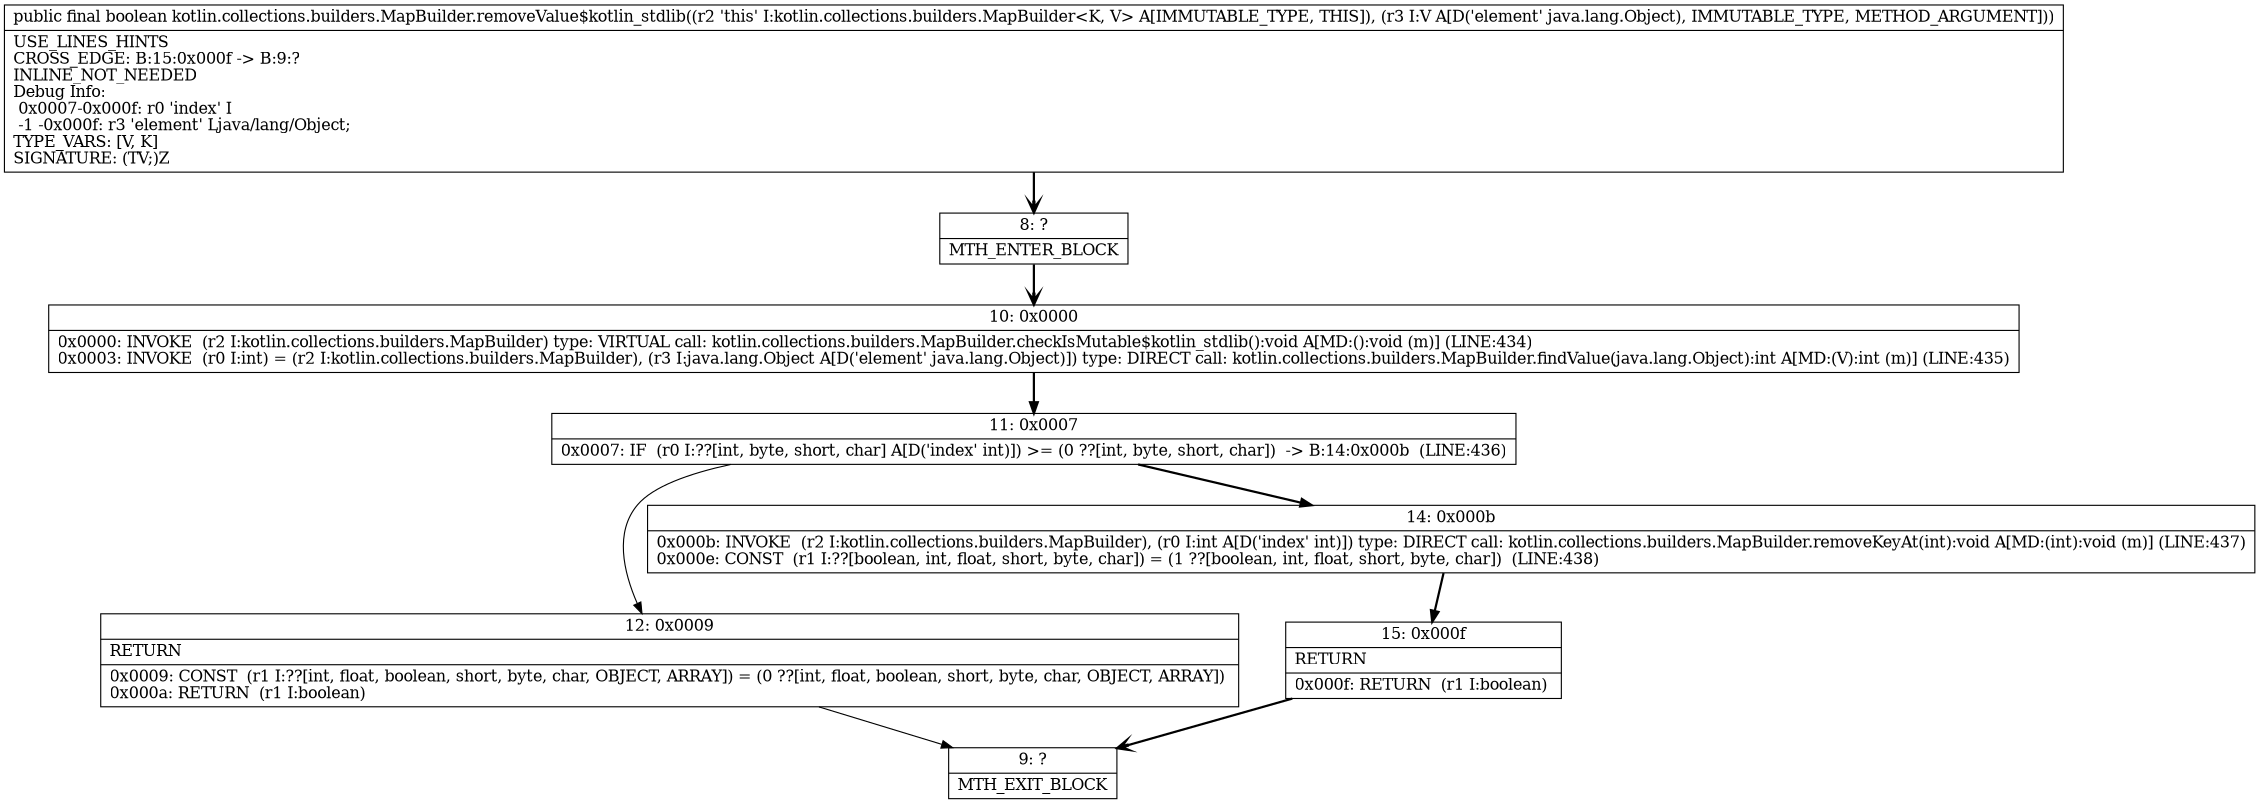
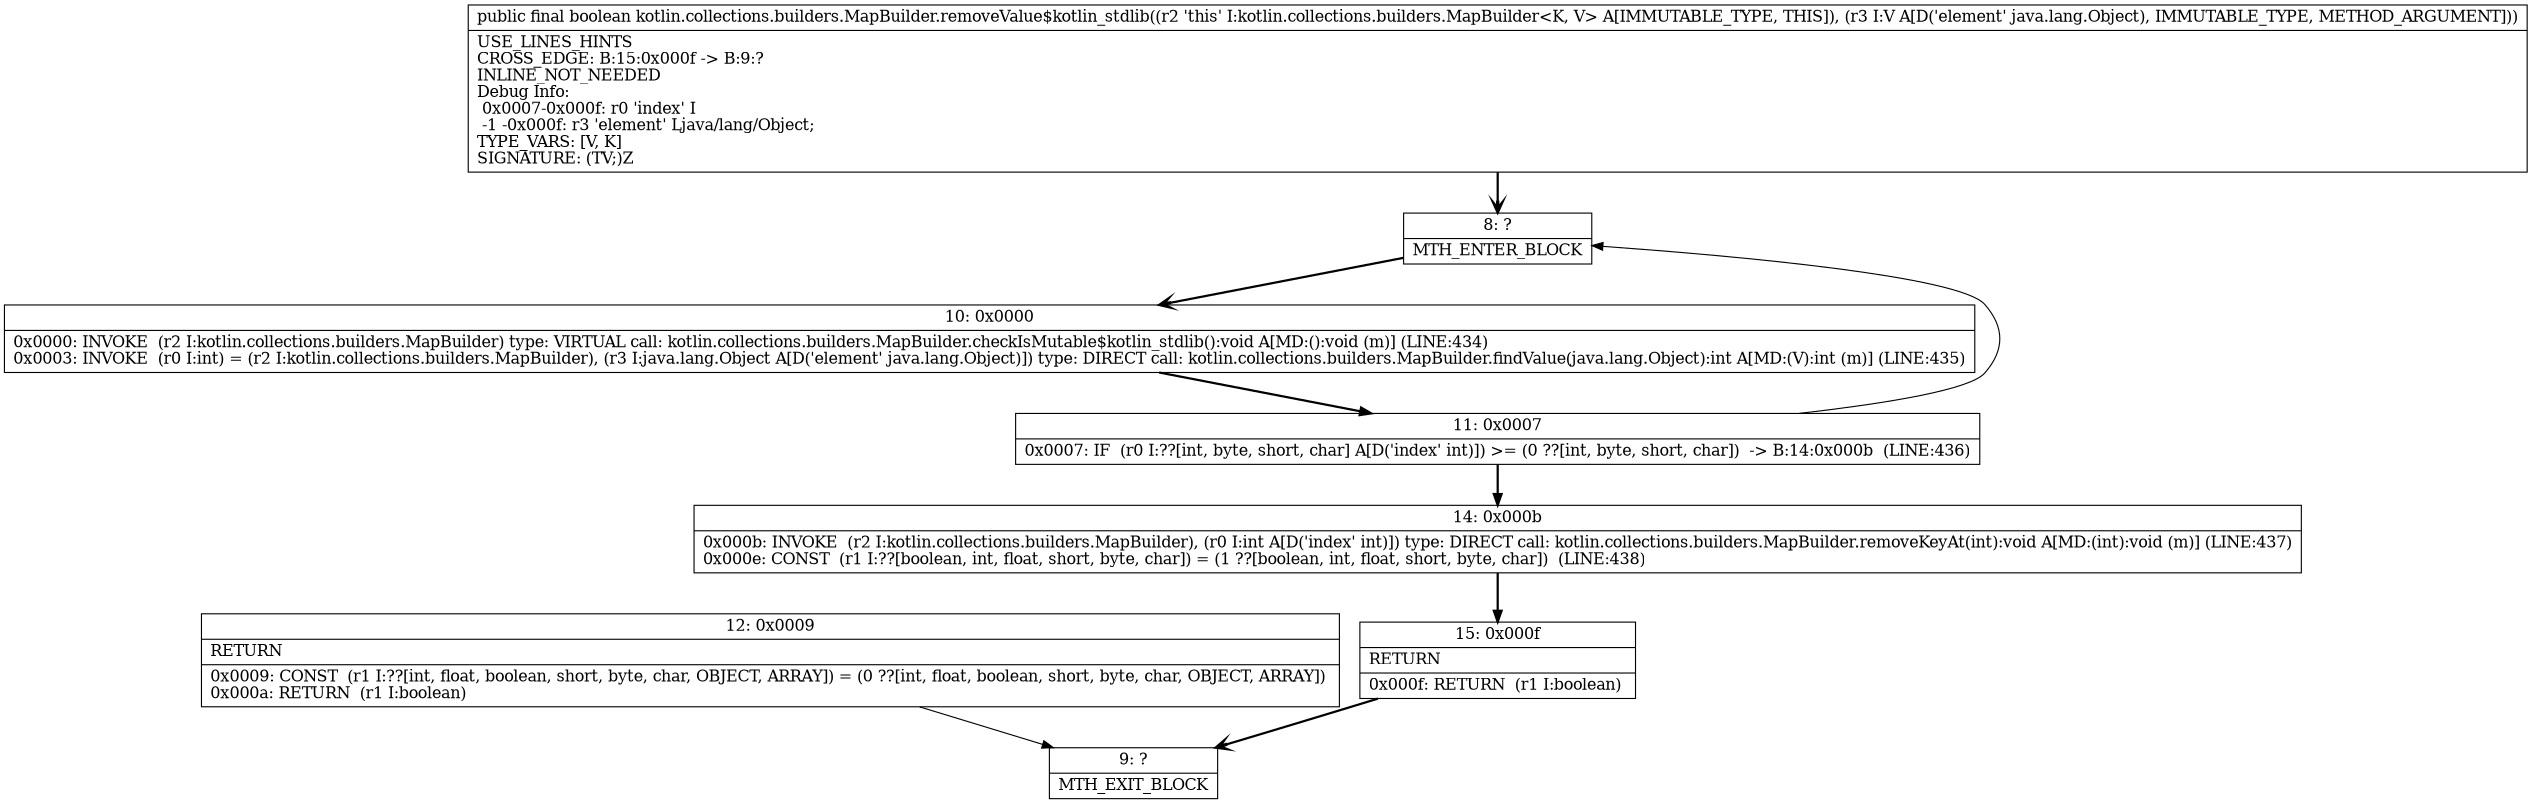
edge "11: 0x0007" -> "12: 0x0009": now "11: 0x0007" -> "8: ?"
